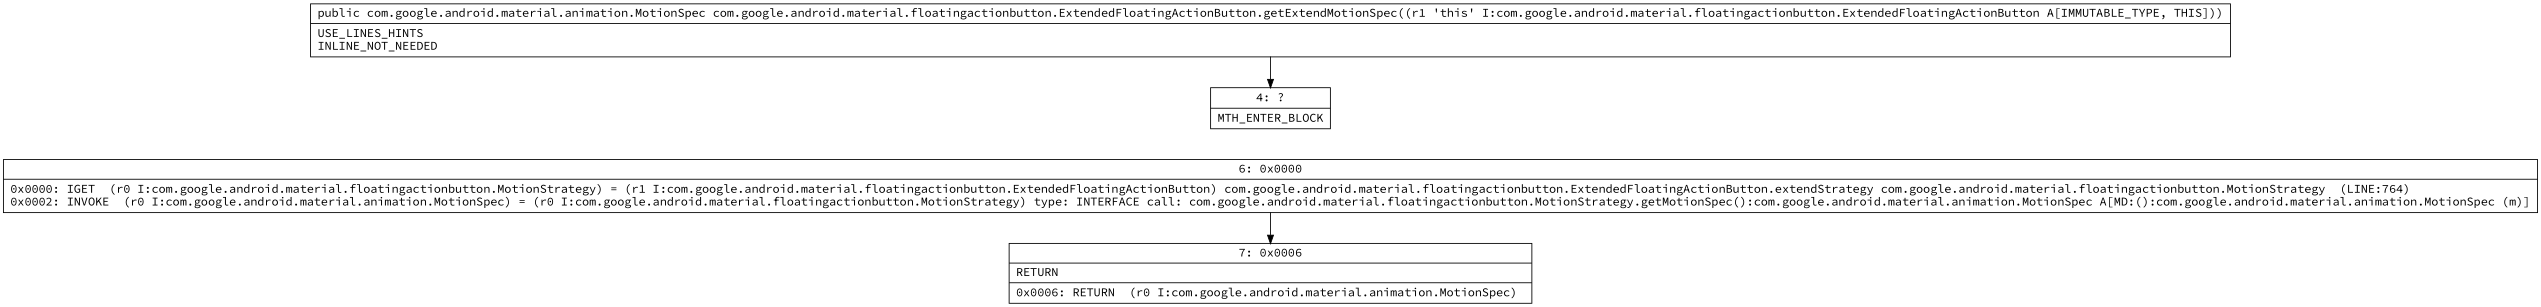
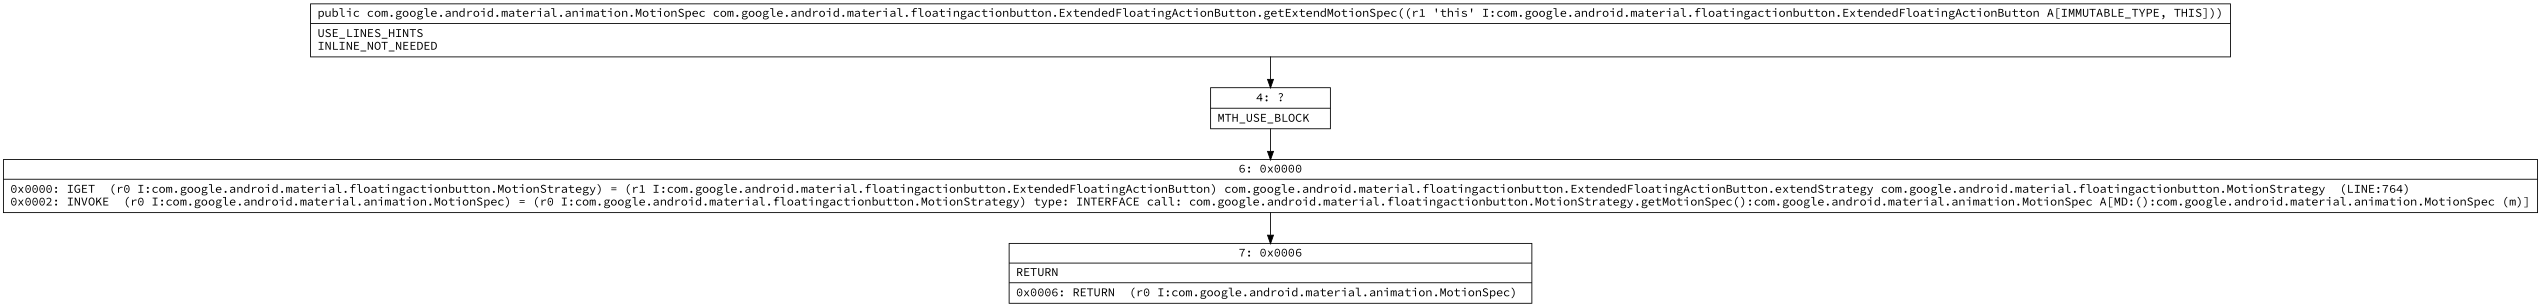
node "4: ?": text "MTH_ENTER_BLOCK" -> "MTH_USE_BLOCK"
edge "4: ?" -> "6: 0x0000": added
